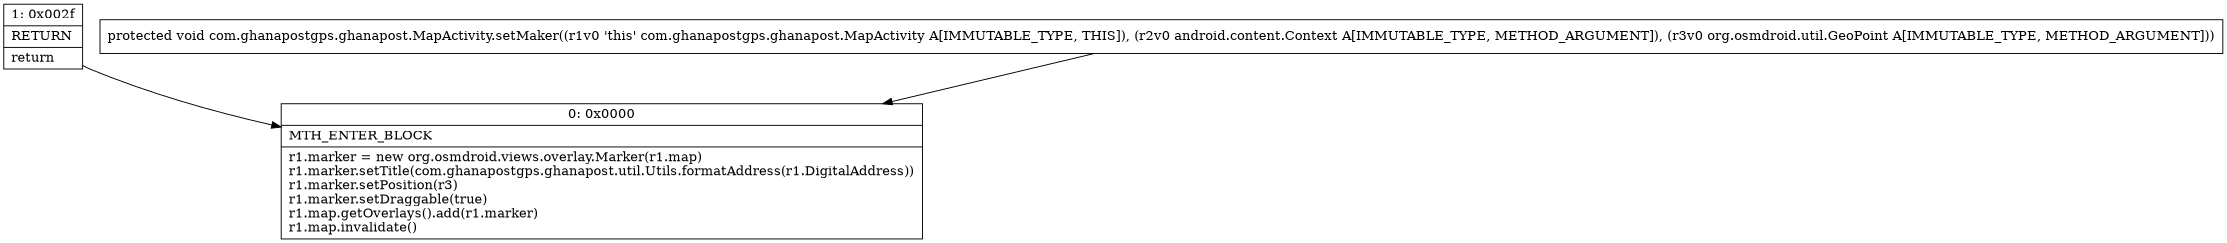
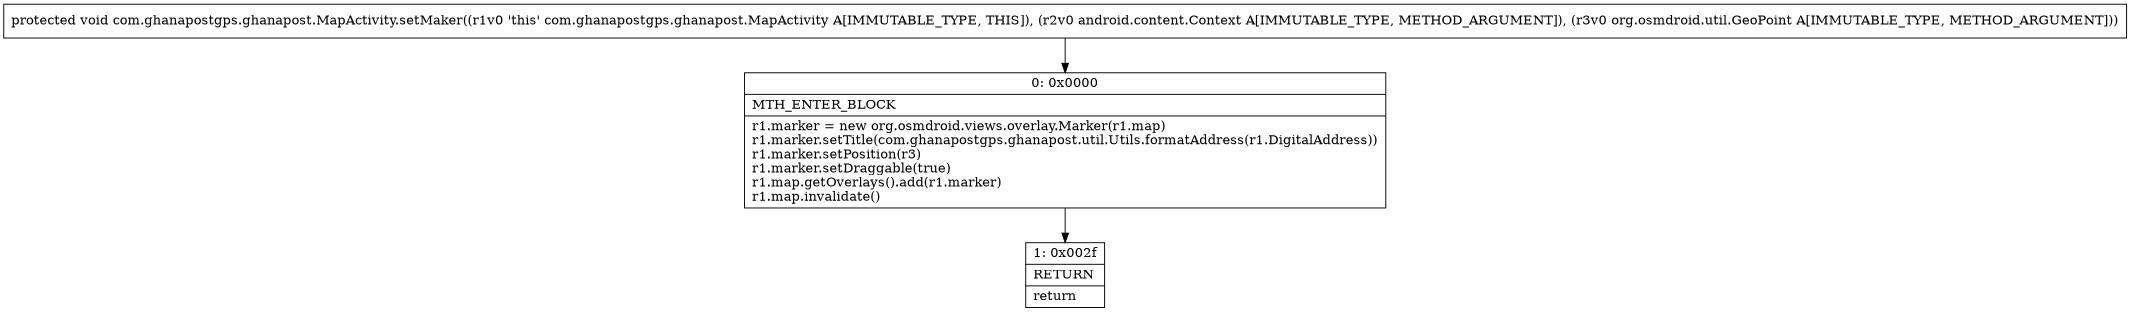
edge "1: 0x002f" -> "0: 0x0000": reversed
